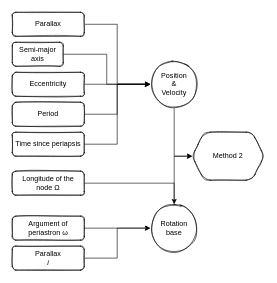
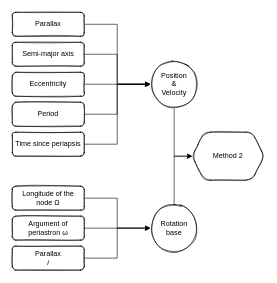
node "Semi-major axis": size 51x24 -> 72x24
node "Longitude of the node Ω": moved (48, 183) -> (48, 198)
